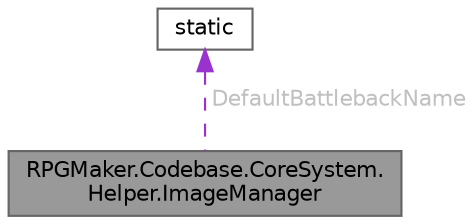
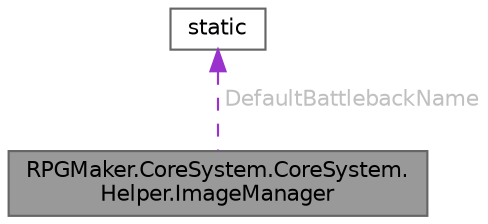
node "RPGMaker.Codebase.CoreSystem. Helper.ImageManager": label "RPGMaker.Codebase.CoreSystem. Helper.ImageManager" -> "RPGMaker.CoreSystem.CoreSystem. Helper.ImageManager"
